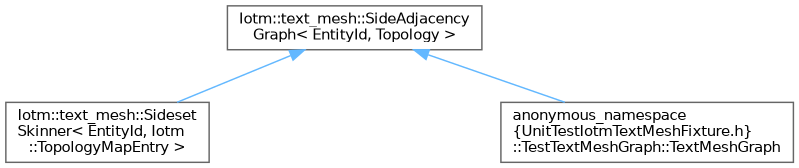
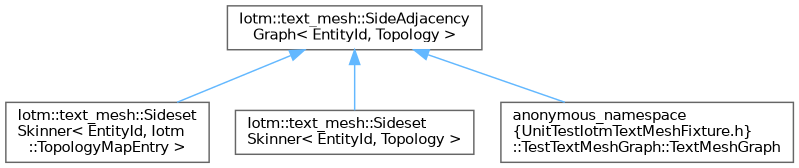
node "Iotm::text_mesh::Sideset Skinner< EntityId, Topology >": added
